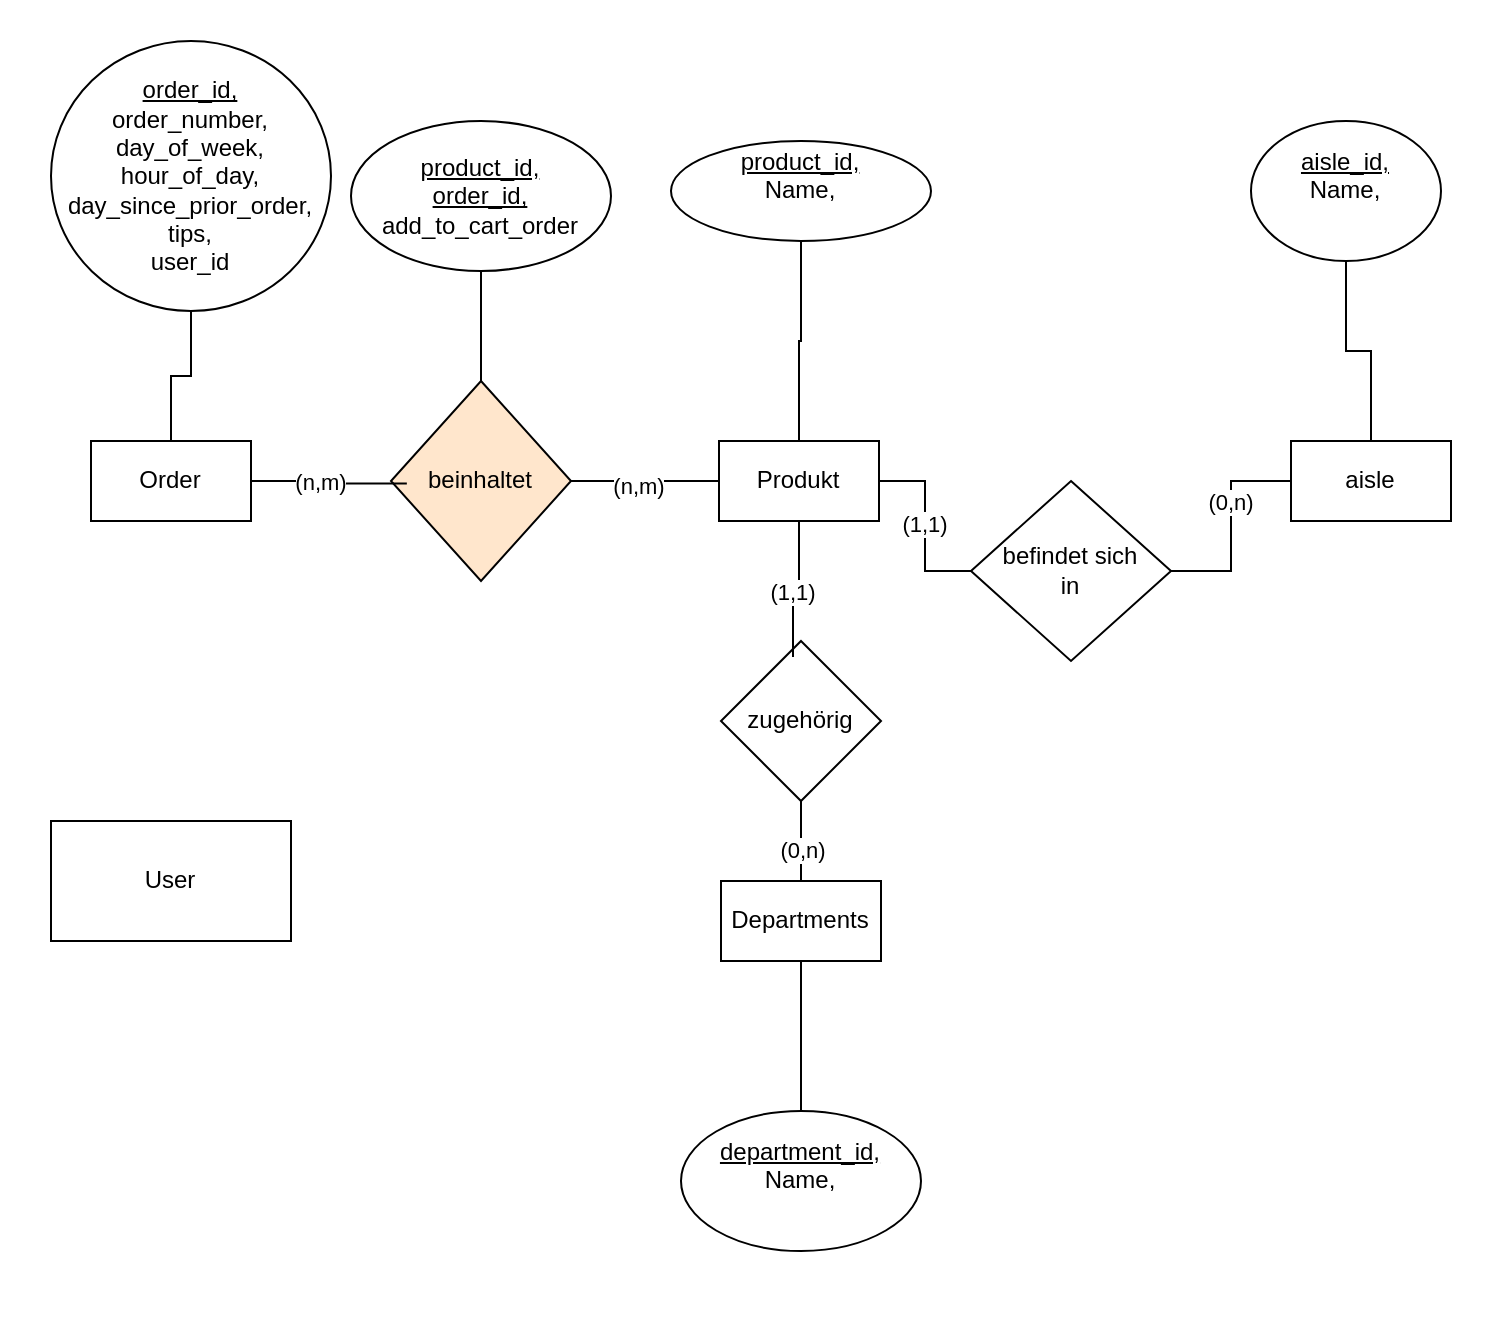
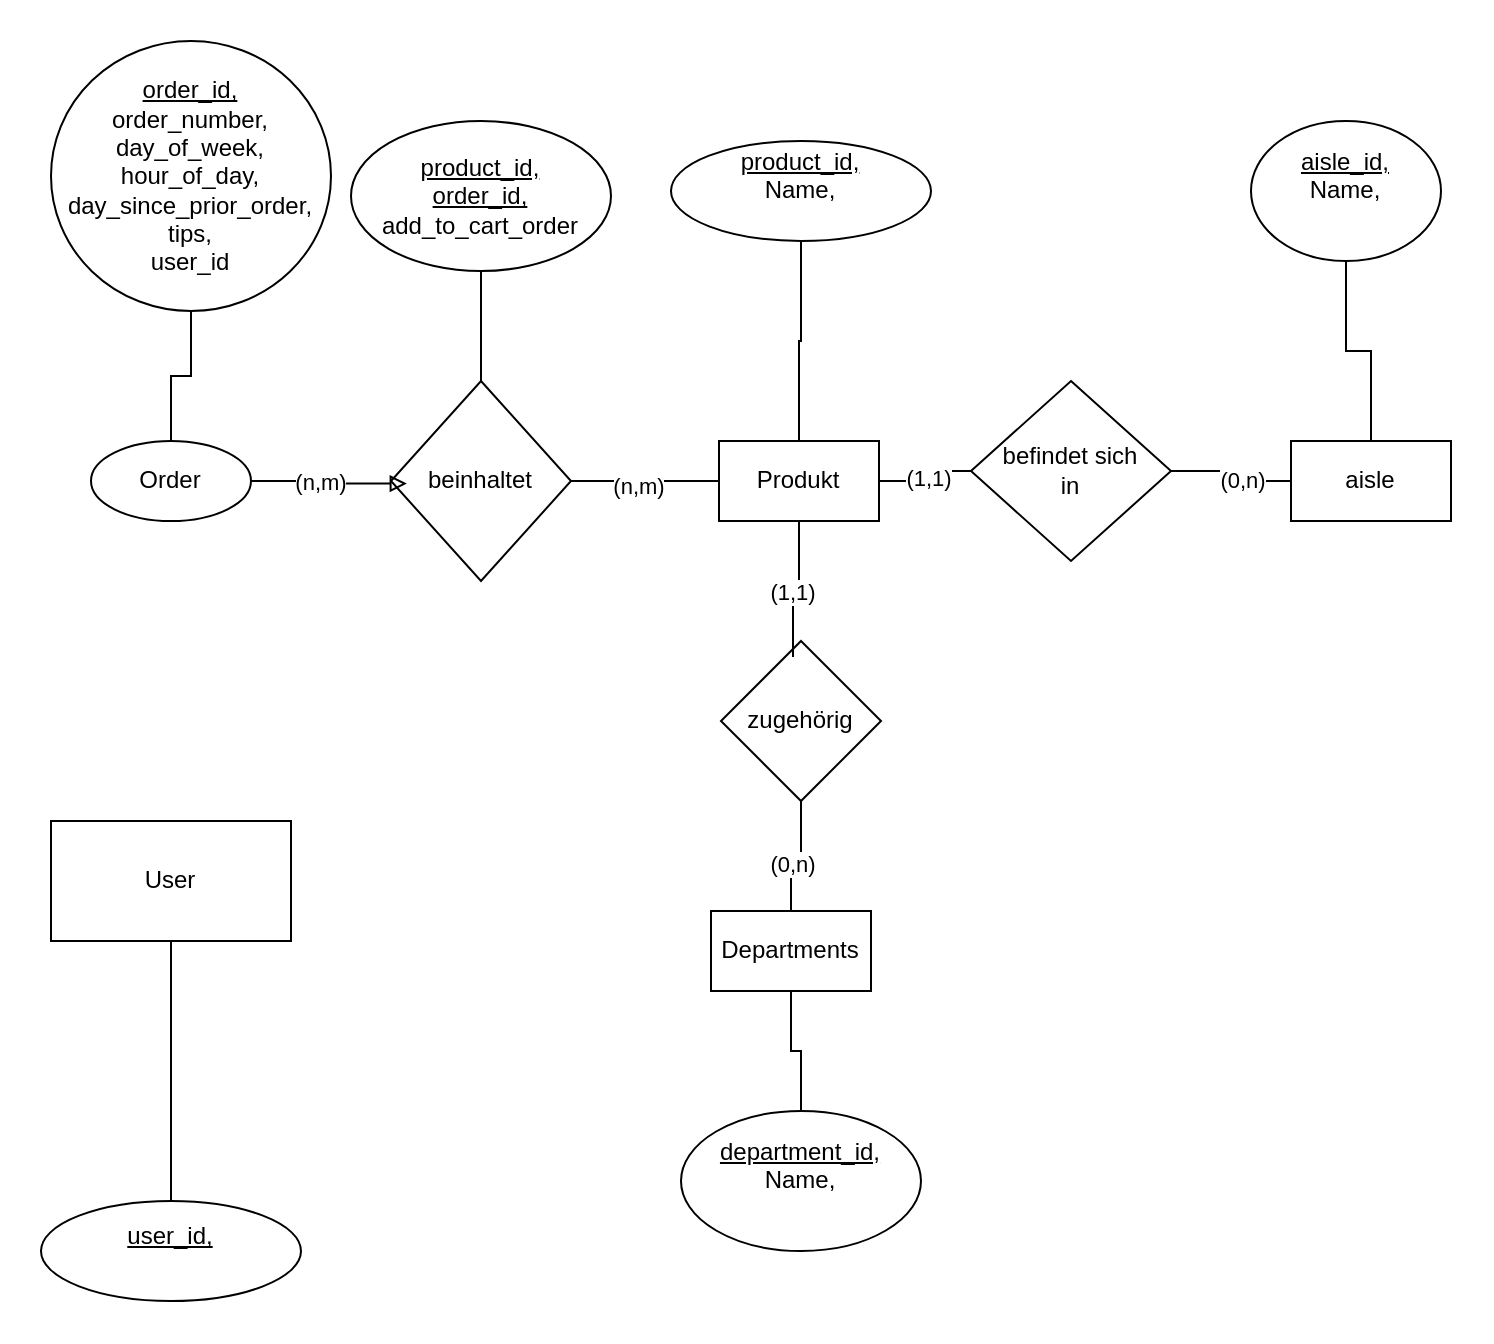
node "Order": shape rectangle -> ellipse
node "beinhaltet": fillcolor #ffe6cc -> #ffffff
edge "Order" -- "beinhaltet": arrowhead none -> block
node "befindet sich in": moved (1071, 571) -> (1071, 471)
node "Departments": moved (801, 921) -> (791, 951)
edge "User" -- "user_id,": added
node "user_id,": added
